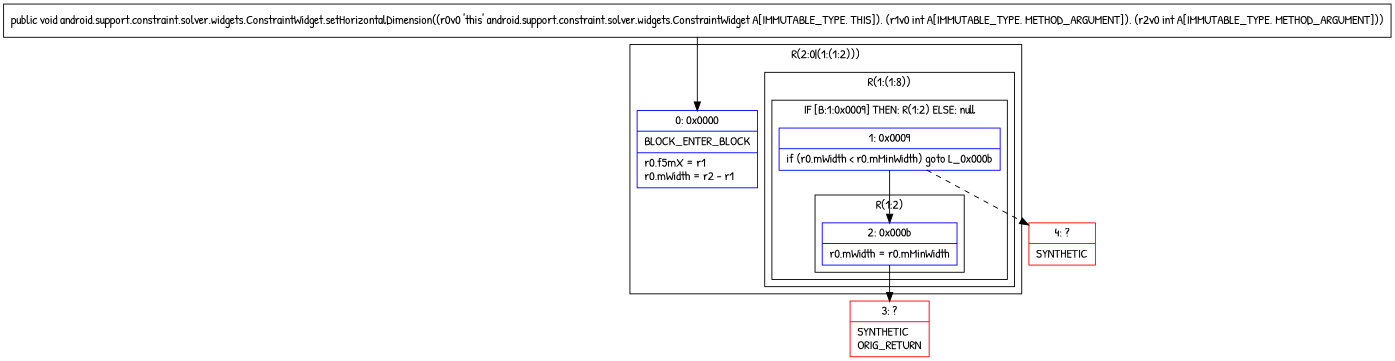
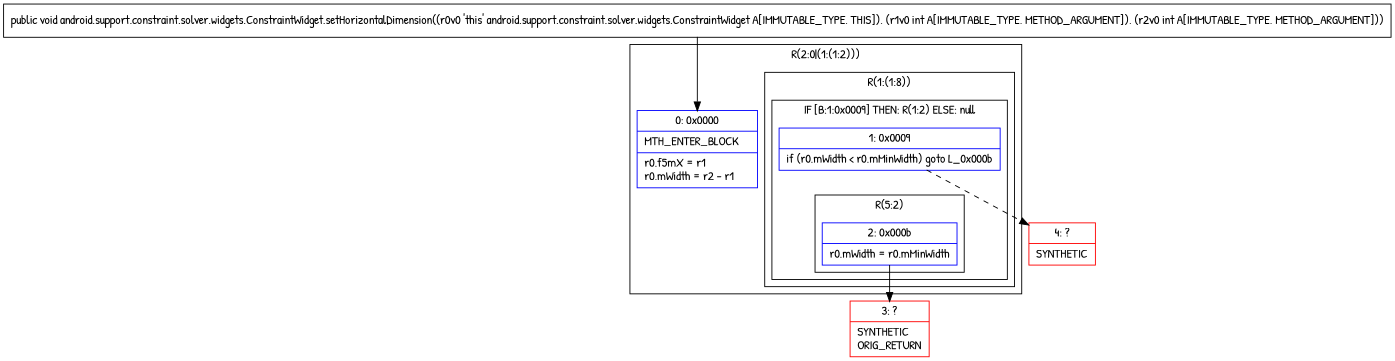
node "0: 0x0000": text "BLOCK_ENTER_BLOCK" -> "MTH_ENTER_BLOCK"
edge "1: 0x0009" -> "2: 0x000b": removed
cluster "R(1:2)": label "R(1:2)" -> "R(5:2)"
